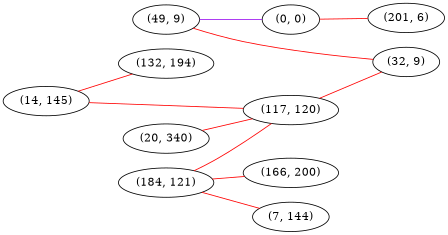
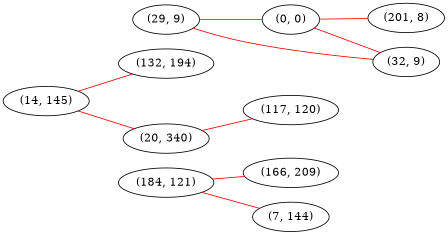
node "(201, 6)": label "(201, 6)" -> "(201, 8)"
node "(49, 9)": label "(49, 9)" -> "(29, 9)"
edge "(32, 9)" -- "(117, 120)": now "(32, 9)" -- "(0, 0)"
edge "(14, 145)" -- "(117, 120)": now "(14, 145)" -- "(20, 340)"
edge "(117, 120)" -- "(184, 121)": removed
node "(166, 200)": label "(166, 200)" -> "(166, 209)"
